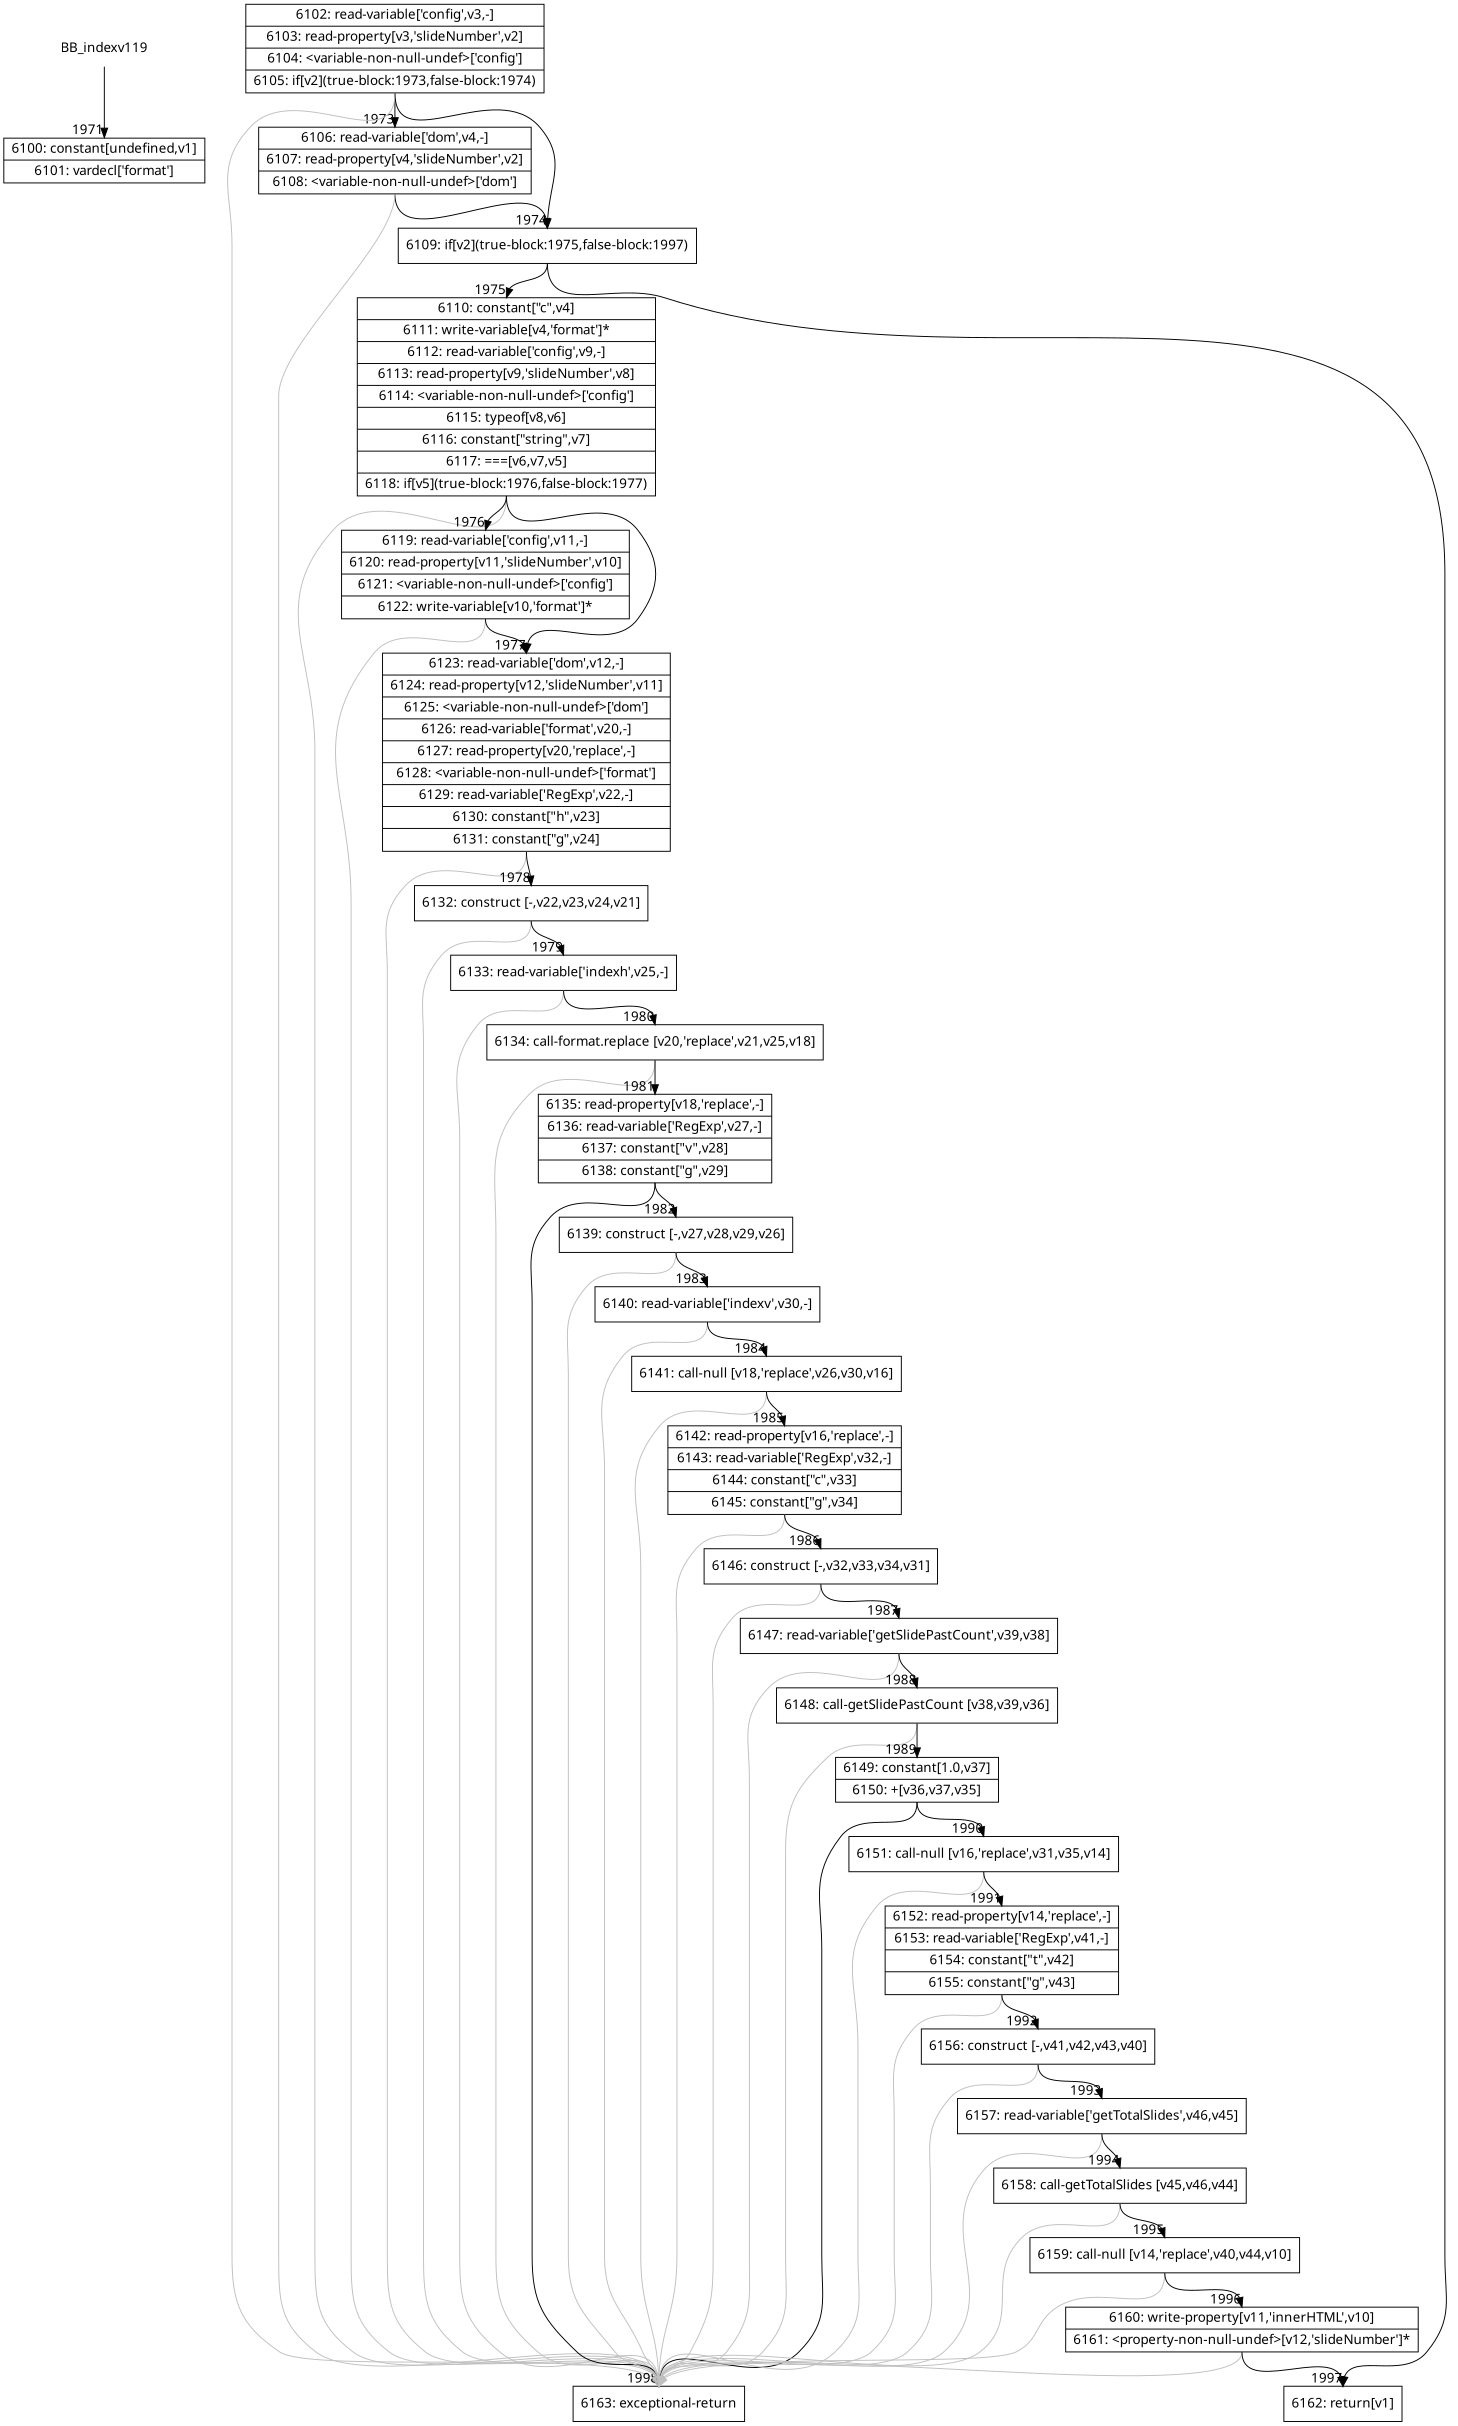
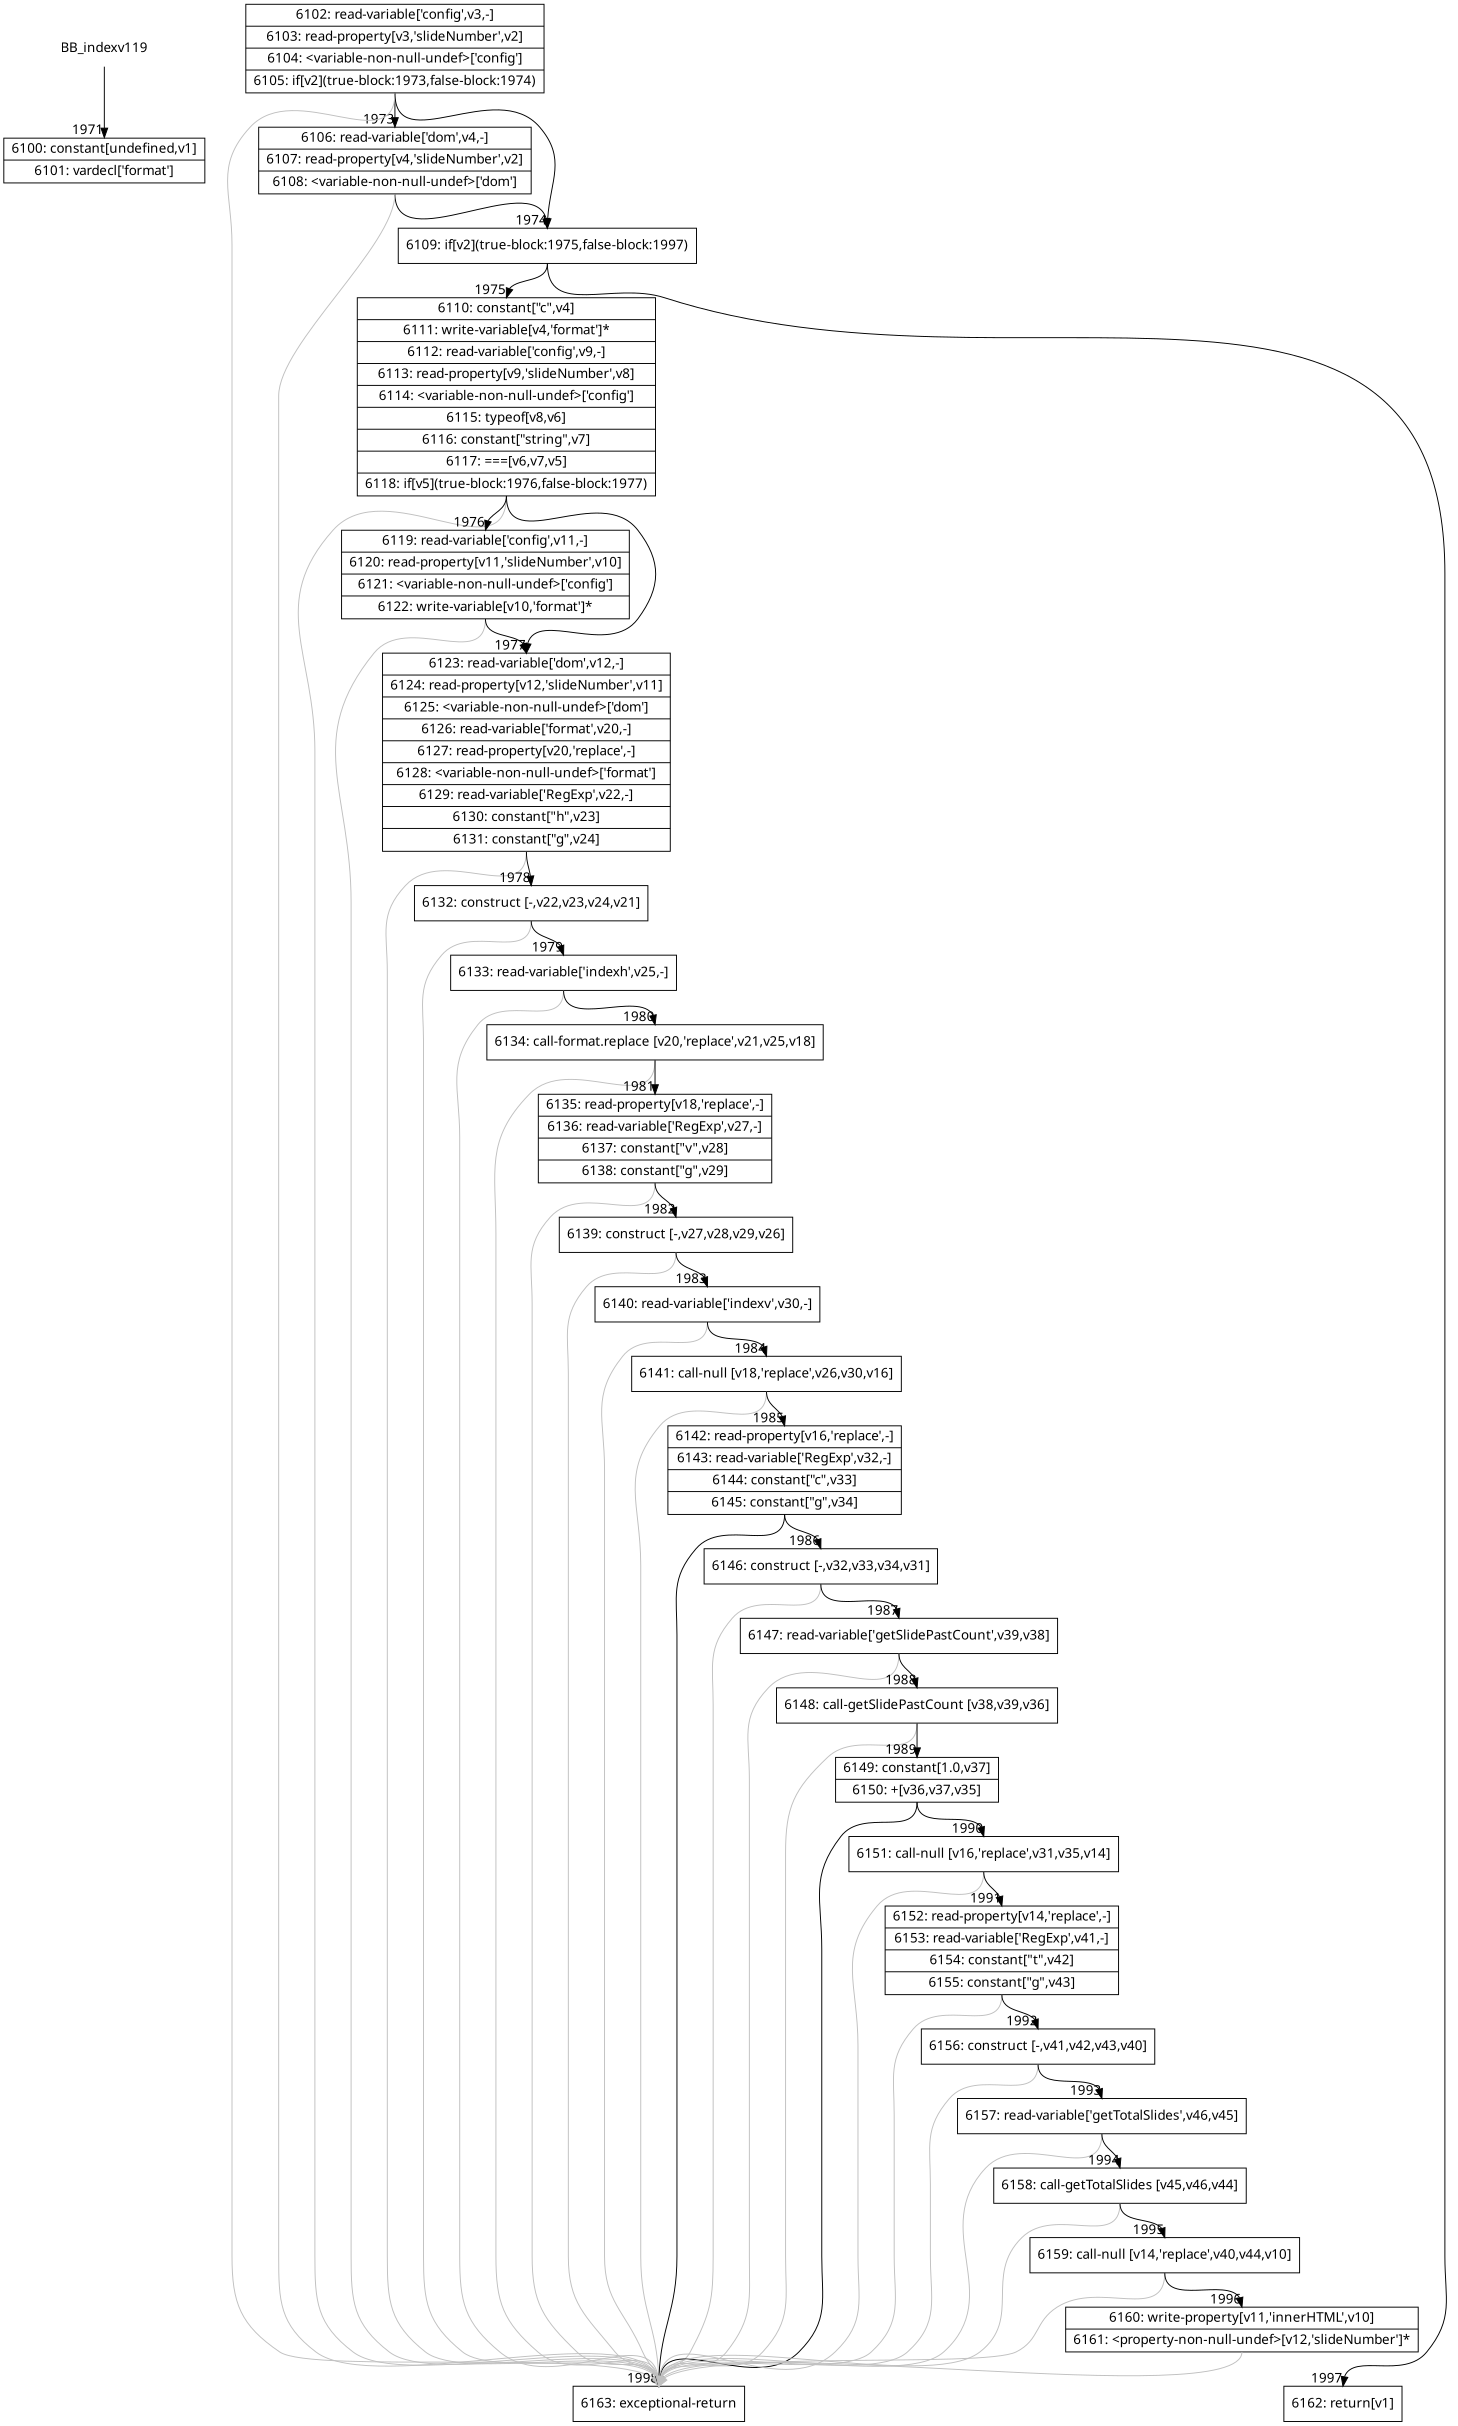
edge "6135: read-property[v18,'replace',-]" -> "6163: exceptional-return": color black -> gray
edge "6142: read-property[v16,'replace',-]" -> "6163: exceptional-return": color gray -> black
edge "6160: write-property[v11,'innerHTML',v10]" -> "6162: return[v1]": removed
